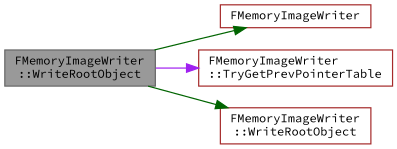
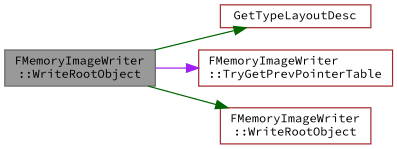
node "FMemoryImageWriter": label "FMemoryImageWriter" -> "GetTypeLayoutDesc"
